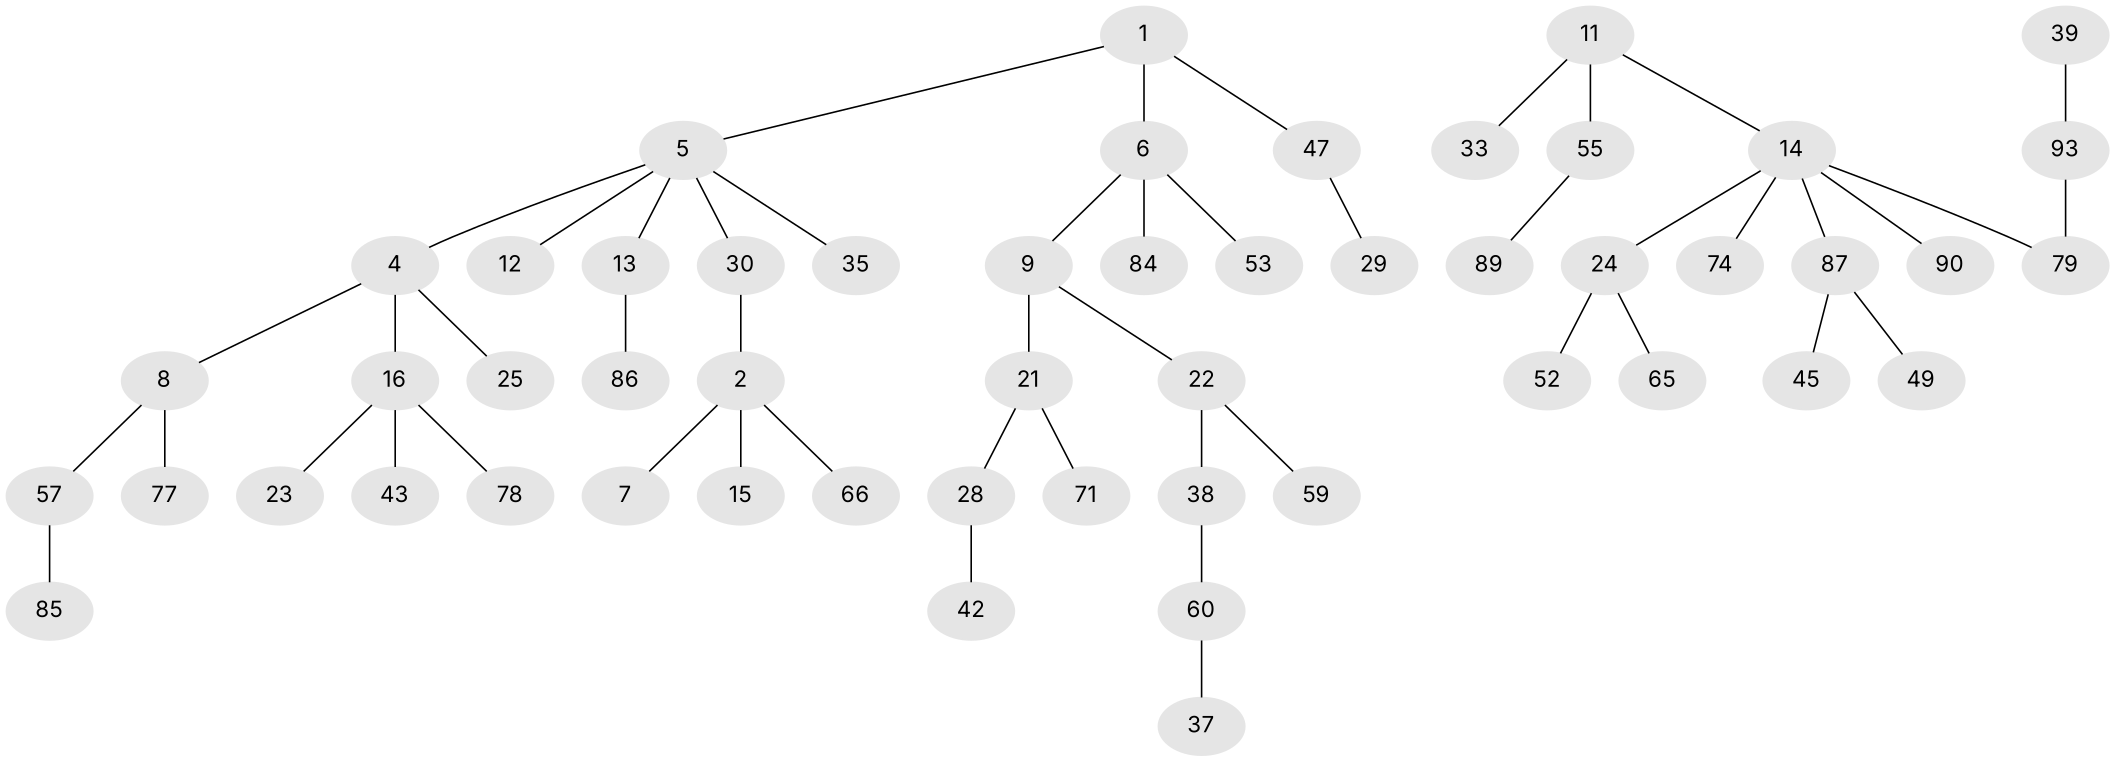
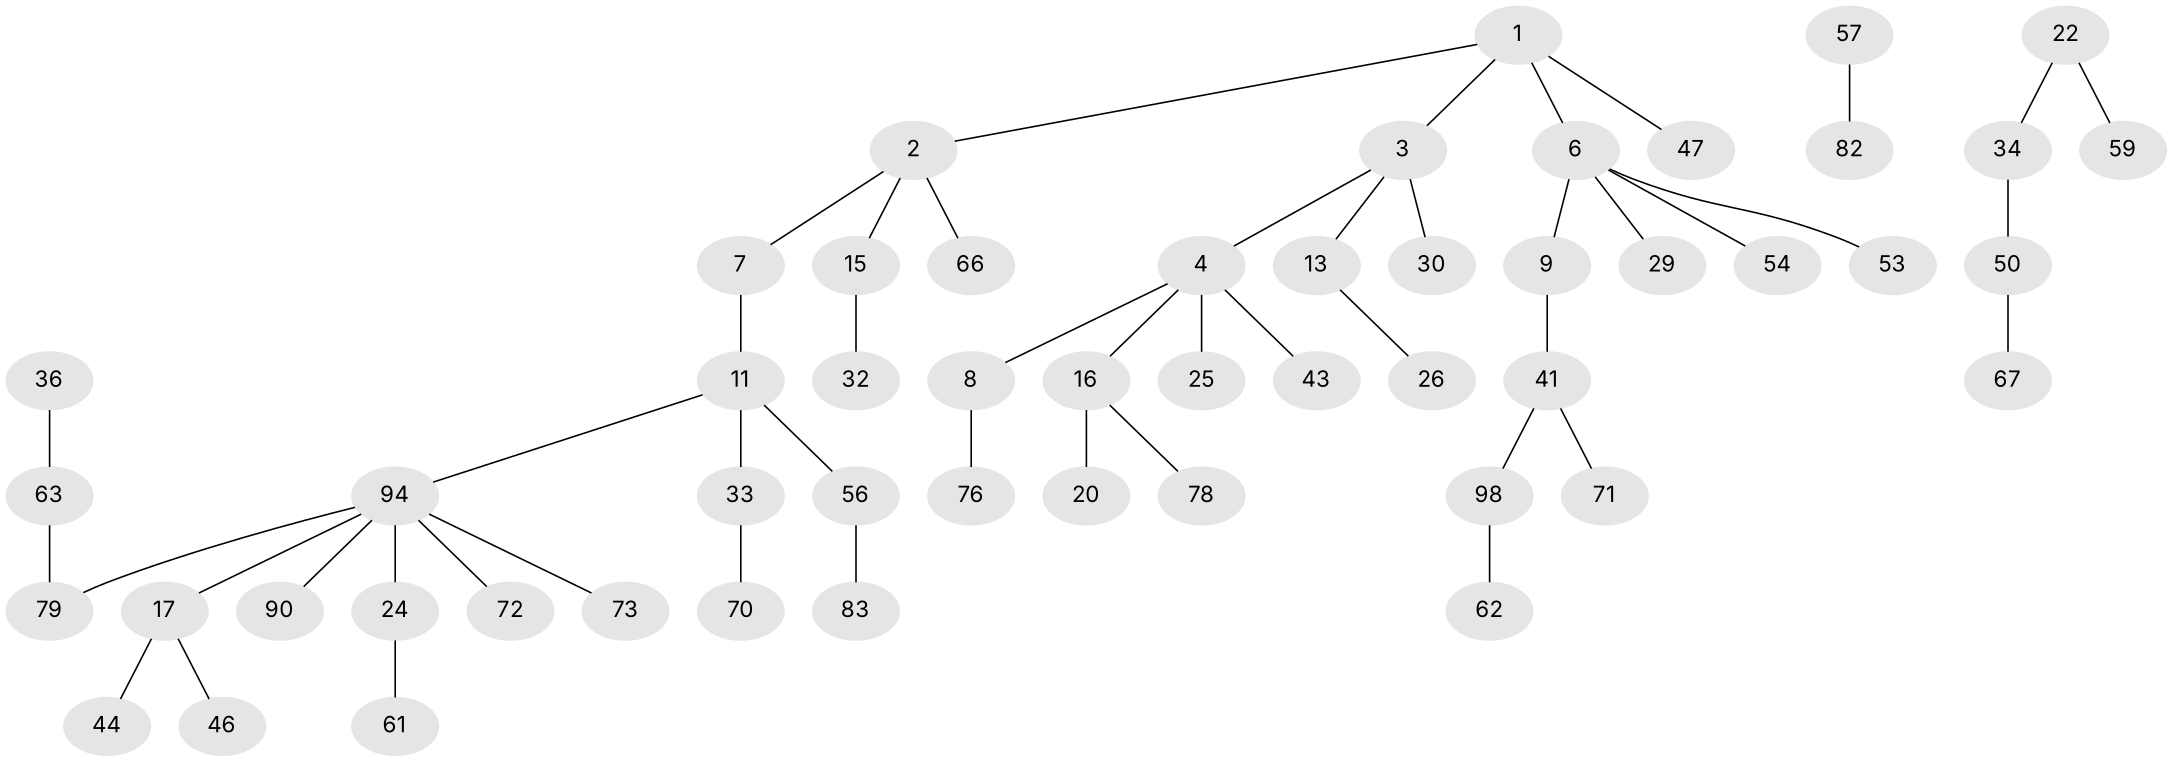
node "39": label "39" -> "36"
node "5": label "5" -> "3"
node "55": label "55" -> "56"
node "14": label "14" -> "94"
node "93": label "93" -> "63"
edge "47" -- "29": now "6" -- "29"
node "12": removed
node "35": removed
node "84": label "84" -> "54"
node "89": label "89" -> "83"
node "74": label "74" -> "73"
node "87": label "87" -> "17"
edge "30" -- "2": now "1" -- "2"
edge "7" -- "11": added
edge "9" -- "22": removed
node "86": label "86" -> "26"
node "32": added
node "21": label "21" -> "41"
node "52": removed
node "65": label "65" -> "61"
node "45": label "45" -> "44"
node "49": label "49" -> "46"
edge "8" -- "57": removed
edge "16" -- "43": now "4" -- "43"
node "77": label "77" -> "76"
node "23": label "23" -> "20"
node "28": label "28" -> "98"
node "38": label "38" -> "34"
node "85": label "85" -> "82"
node "72": added
node "70": added
node "42": label "42" -> "62"
node "60": label "60" -> "50"
node "37": label "37" -> "67"
